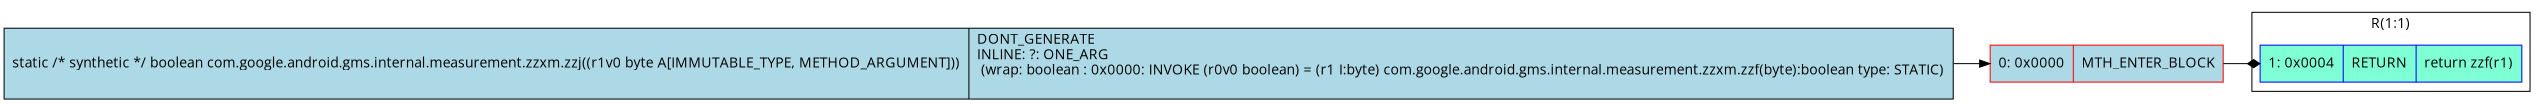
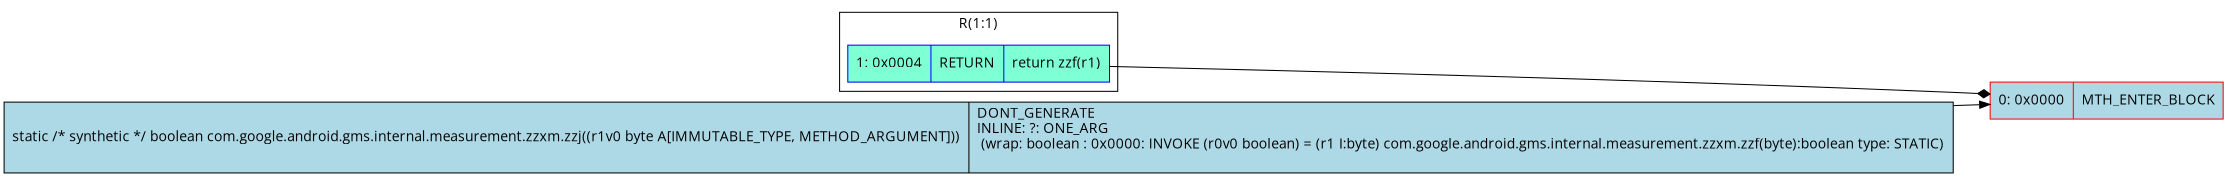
edge "0: 0x0000" -> "1: 0x0004": reversed
